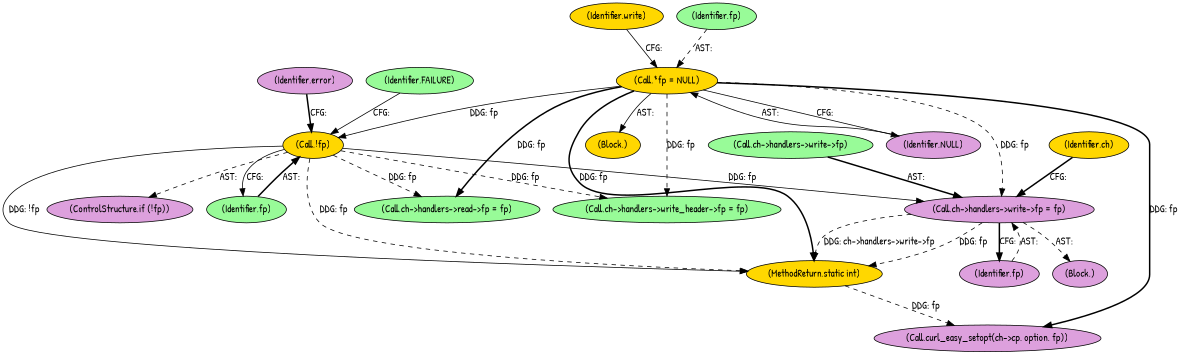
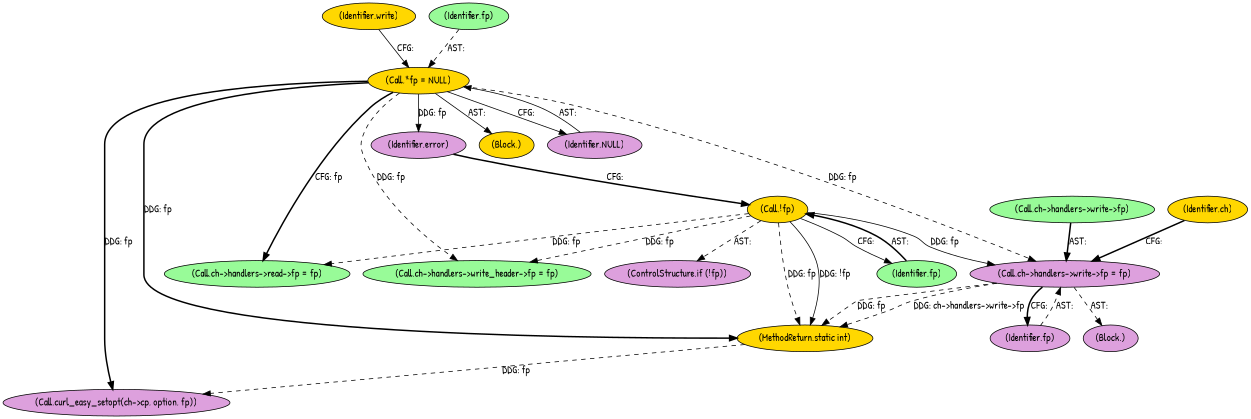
node "(Identifier,FAILURE)": removed
edge "(Call,*fp = NULL)" -> "(Call,!fp)": now "(Call,*fp = NULL)" -> "(Identifier,error)"
edge "(Call,*fp = NULL)" -> "(Call,ch->handlers->read->fp = fp)": label "DDG: fp" -> "CFG: fp"
